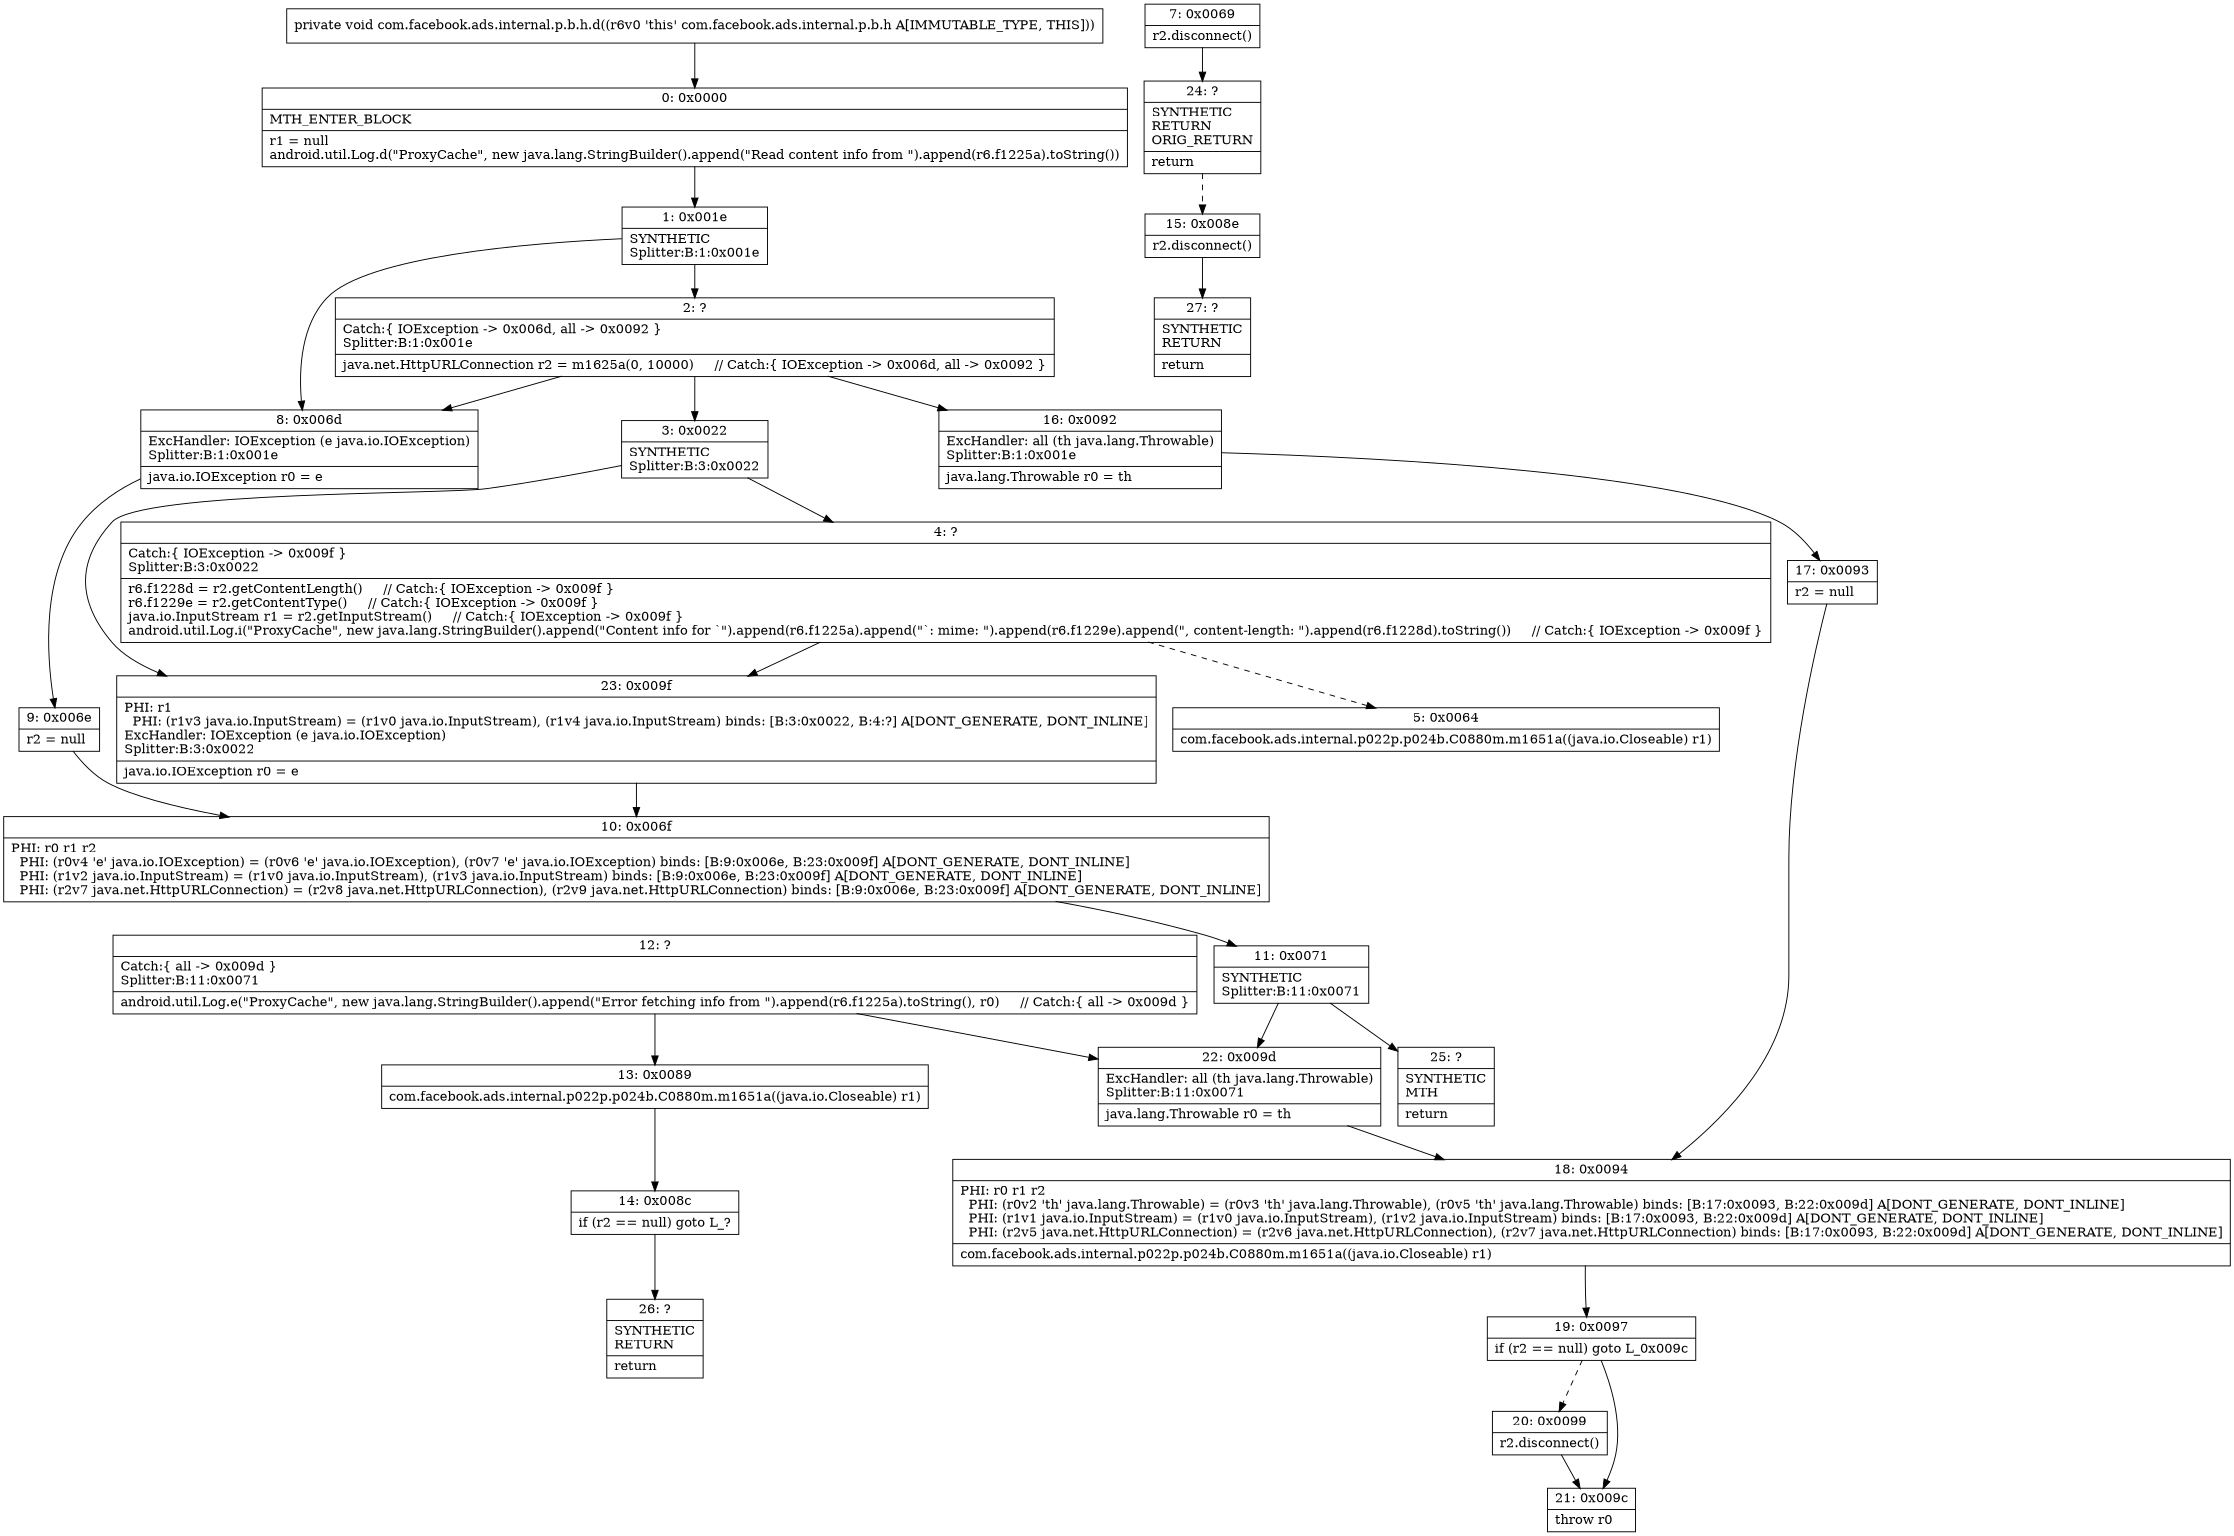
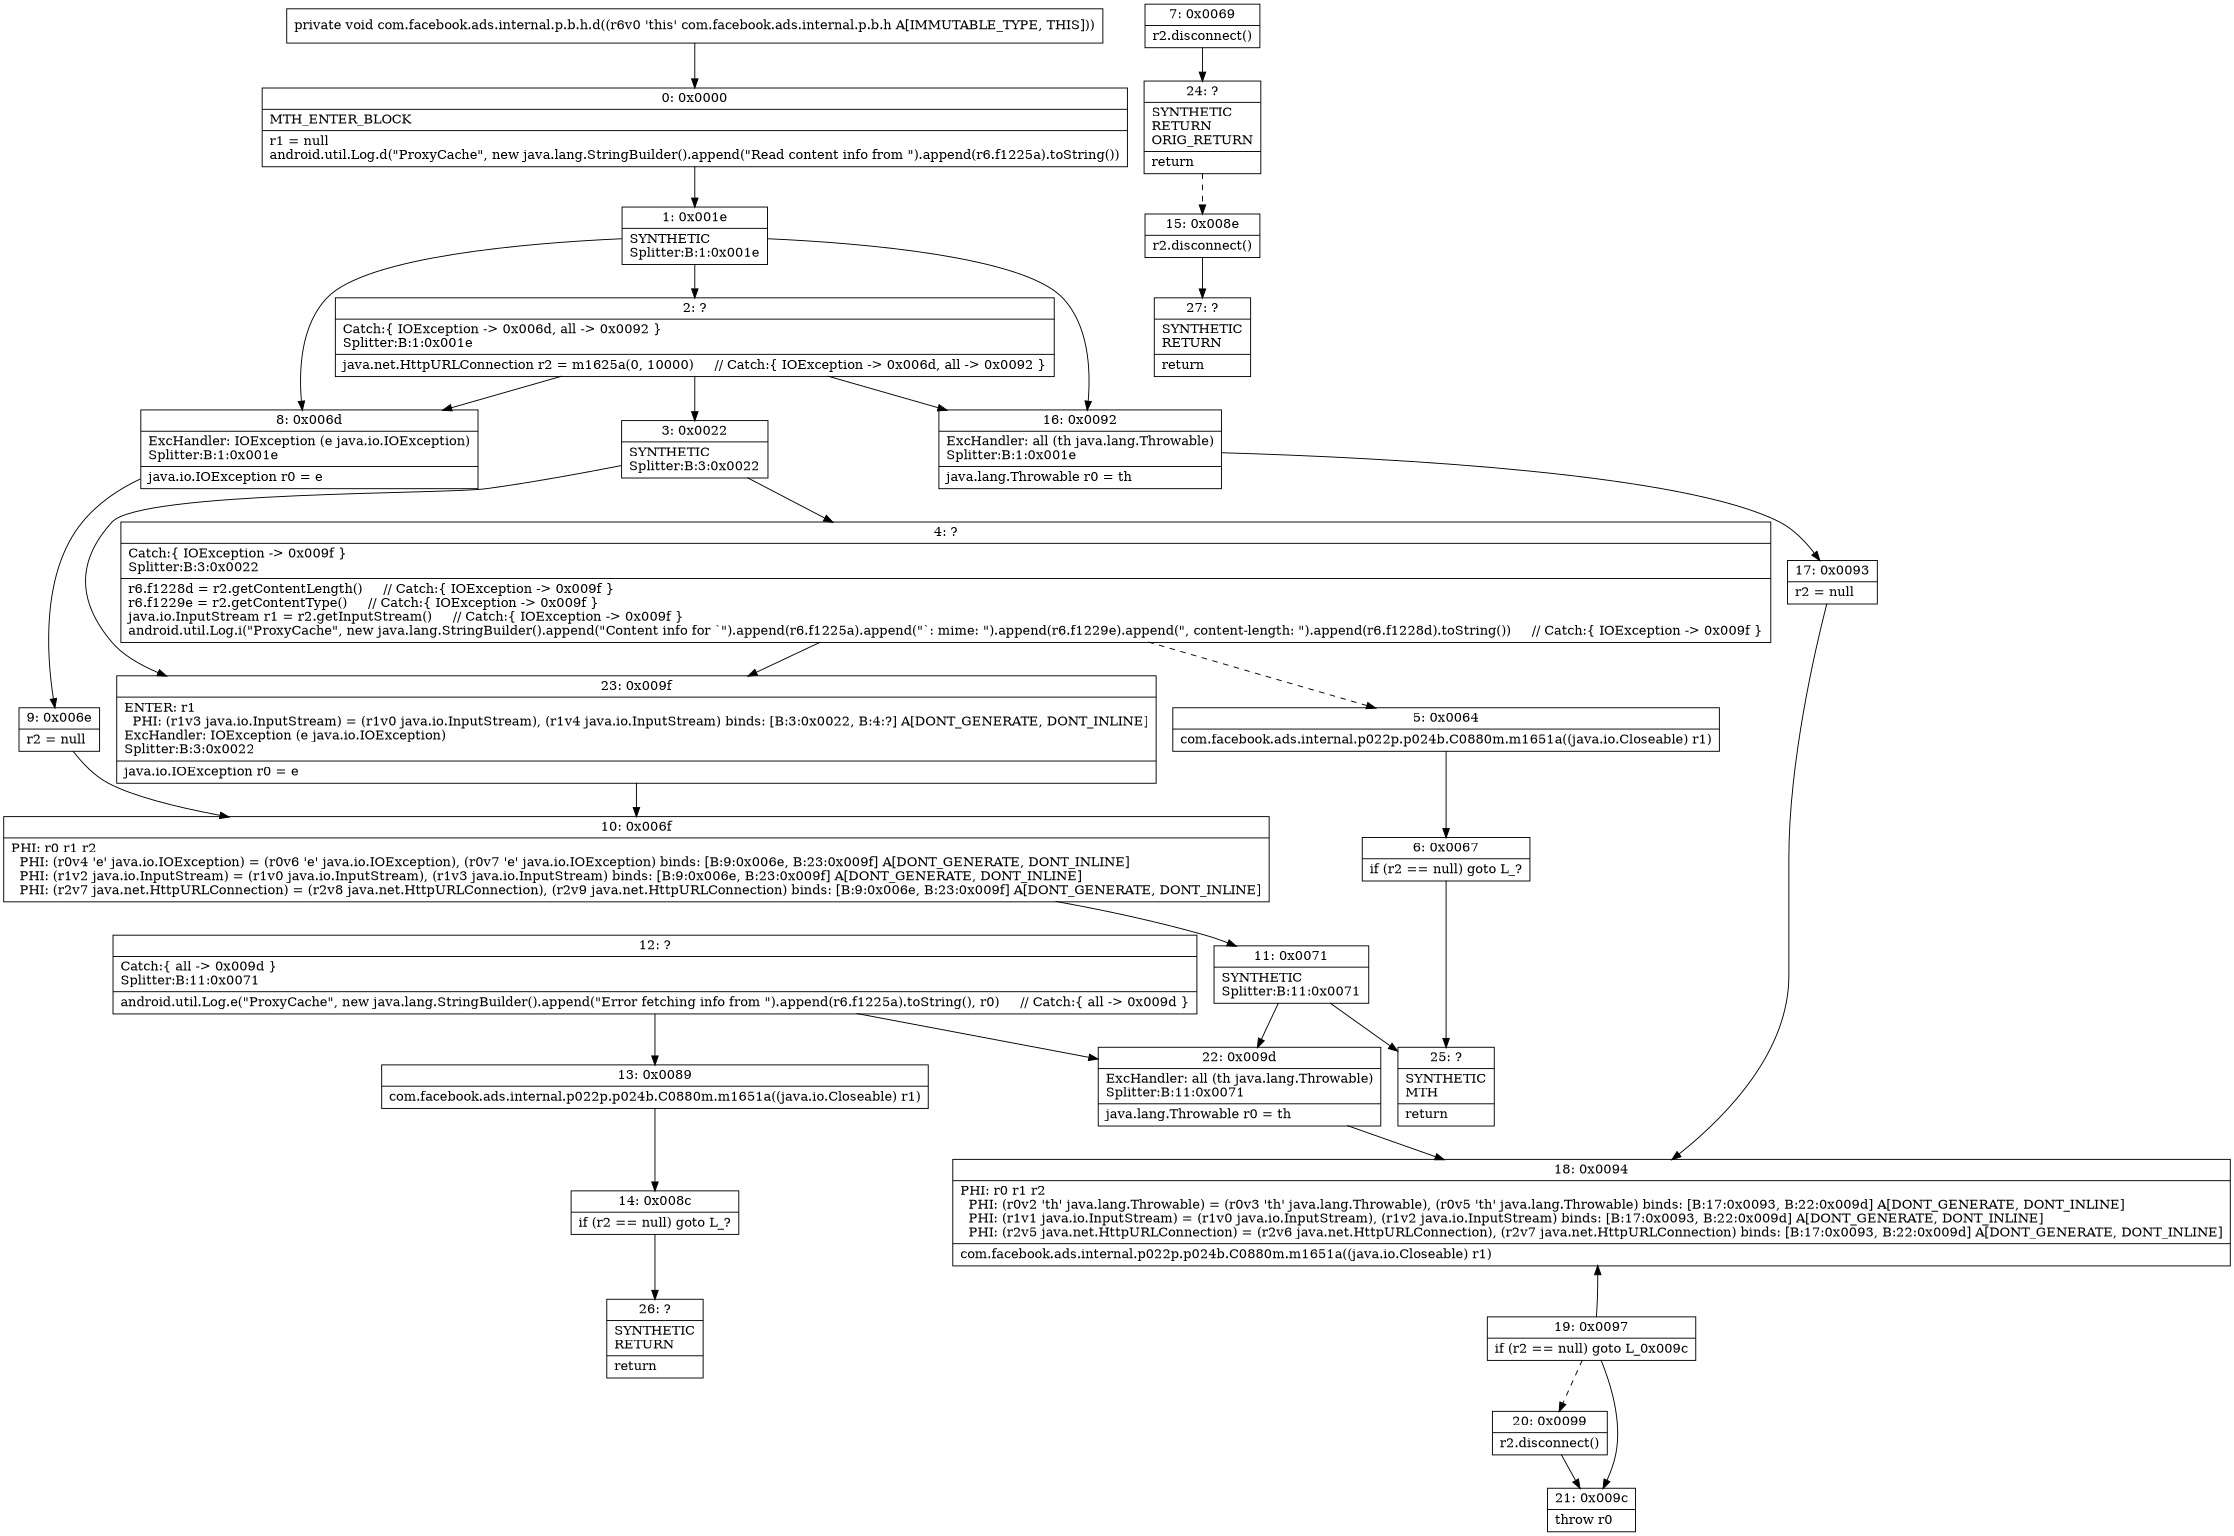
edge "1: 0x001e" -> "16: 0x0092": added
node "23: 0x009f": text "PHI: r1" -> "ENTER: r1"
node "6: 0x0067": added
edge "18: 0x0094" -> "19: 0x0097": reversed
